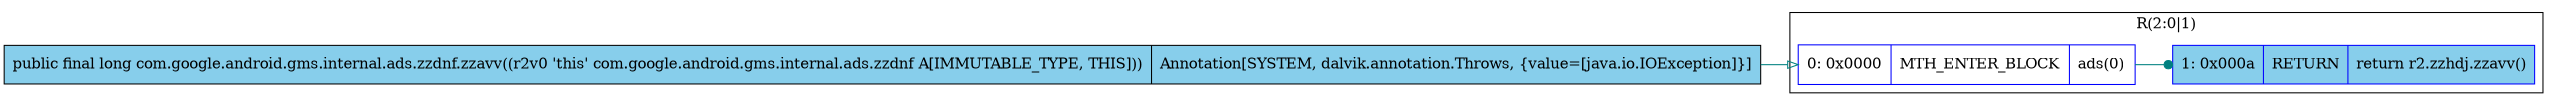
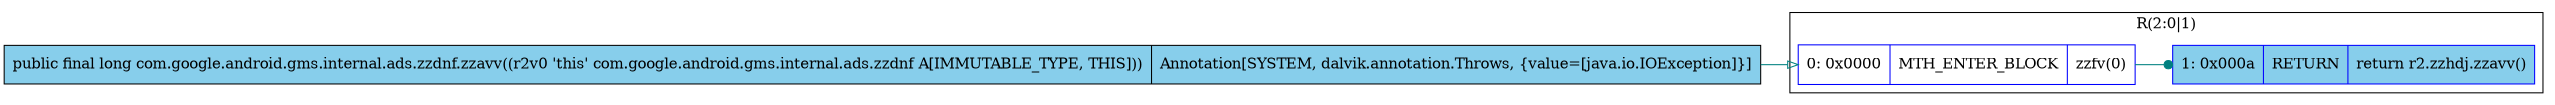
node "0: 0x0000": text "ads(0)" -> "zzfv(0)"
